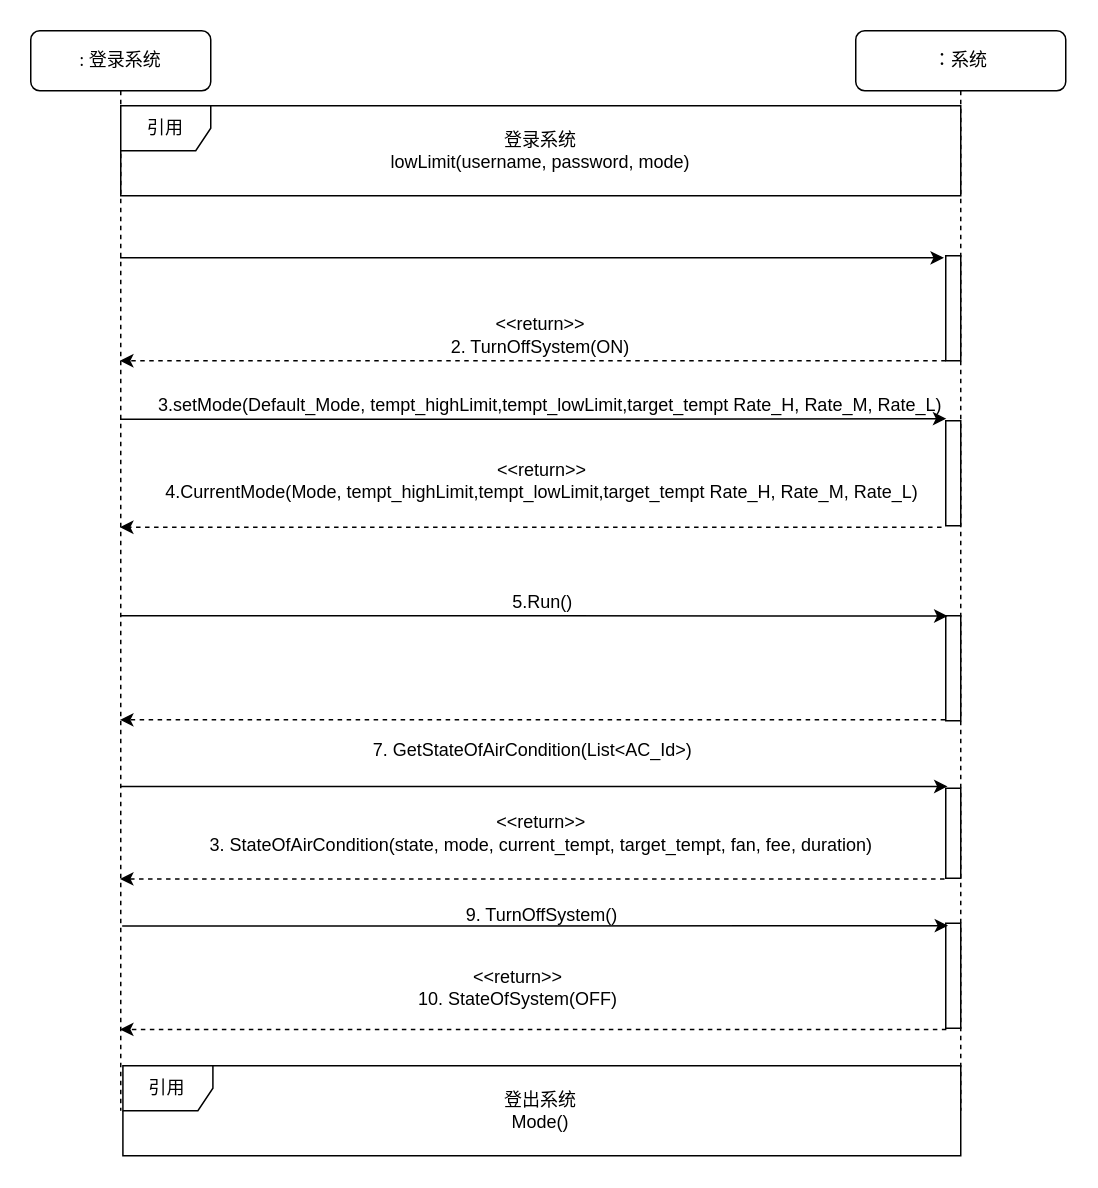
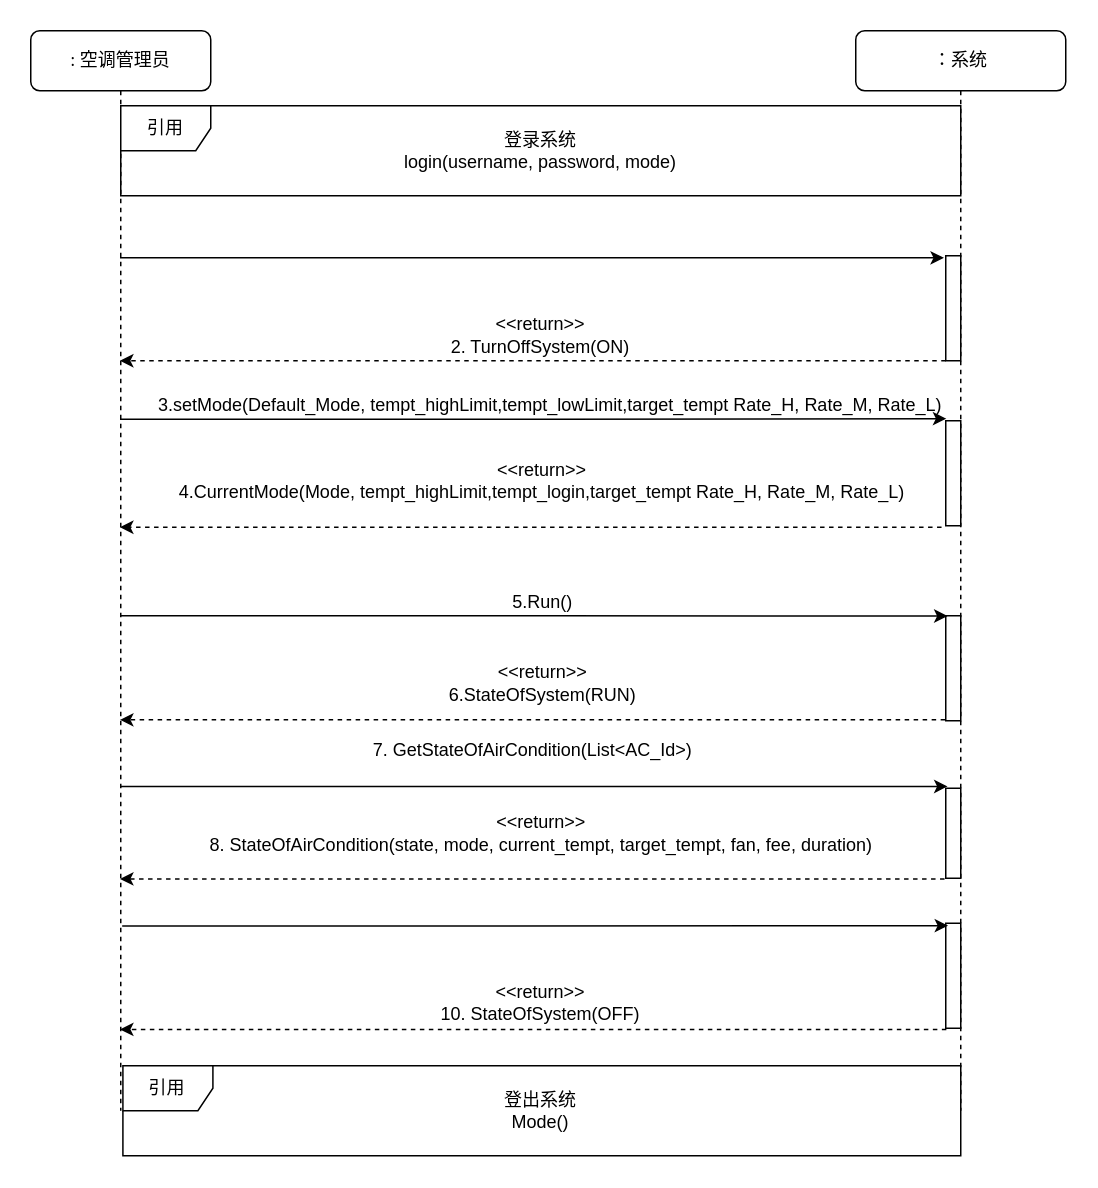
node ": 登录系统": label ": 登录系统" -> ": 空调管理员"
node "登录系统 lowLimit(username, password, mode)": label "登录系统 lowLimit(username, password, mode)" -> "登录系统 login(username, password, mode)"
node "<<return>> 4.CurrentMode(Mode, tempt_highLimit,tempt_lowLimit,target_tempt Rate_H, Rate_M, Rate_L)": label "<<return>> 4.CurrentMode(Mode, tempt_highLimit,tempt_lowLimit,target_tempt Rate_H, Rate_M, Rate_L)" -> "<<return>> 4.CurrentMode(Mode, tempt_highLimit,tempt_login,target_tempt Rate_H, Rate_M, Rate_L)"
node "<<return>> 6.StateOfSystem(RUN)": added
node "<<return>> 3. StateOfAirCondition(state, mode, current_tempt, target_tempt, fan, fee, duration)": label "<<return>> 3. StateOfAirCondition(state, mode, current_tempt, target_tempt, fan, fee, duration)" -> "<<return>> 8. StateOfAirCondition(state, mode, current_tempt, target_tempt, fan, fee, duration)"
node "9. TurnOffSystem()": removed
node "<<return>> 10. StateOfSystem(OFF)": moved (518, 987) -> (541, 1002)
